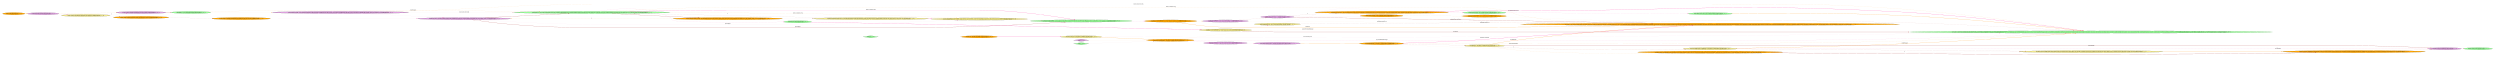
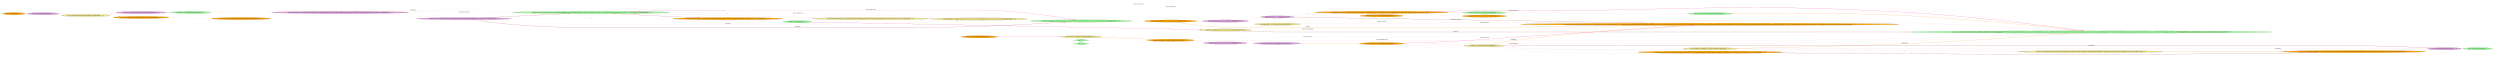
node "setUp['0', '0', '1']": removed
node "setUp['0', '1', '0']": fillcolor plum -> palegreen
